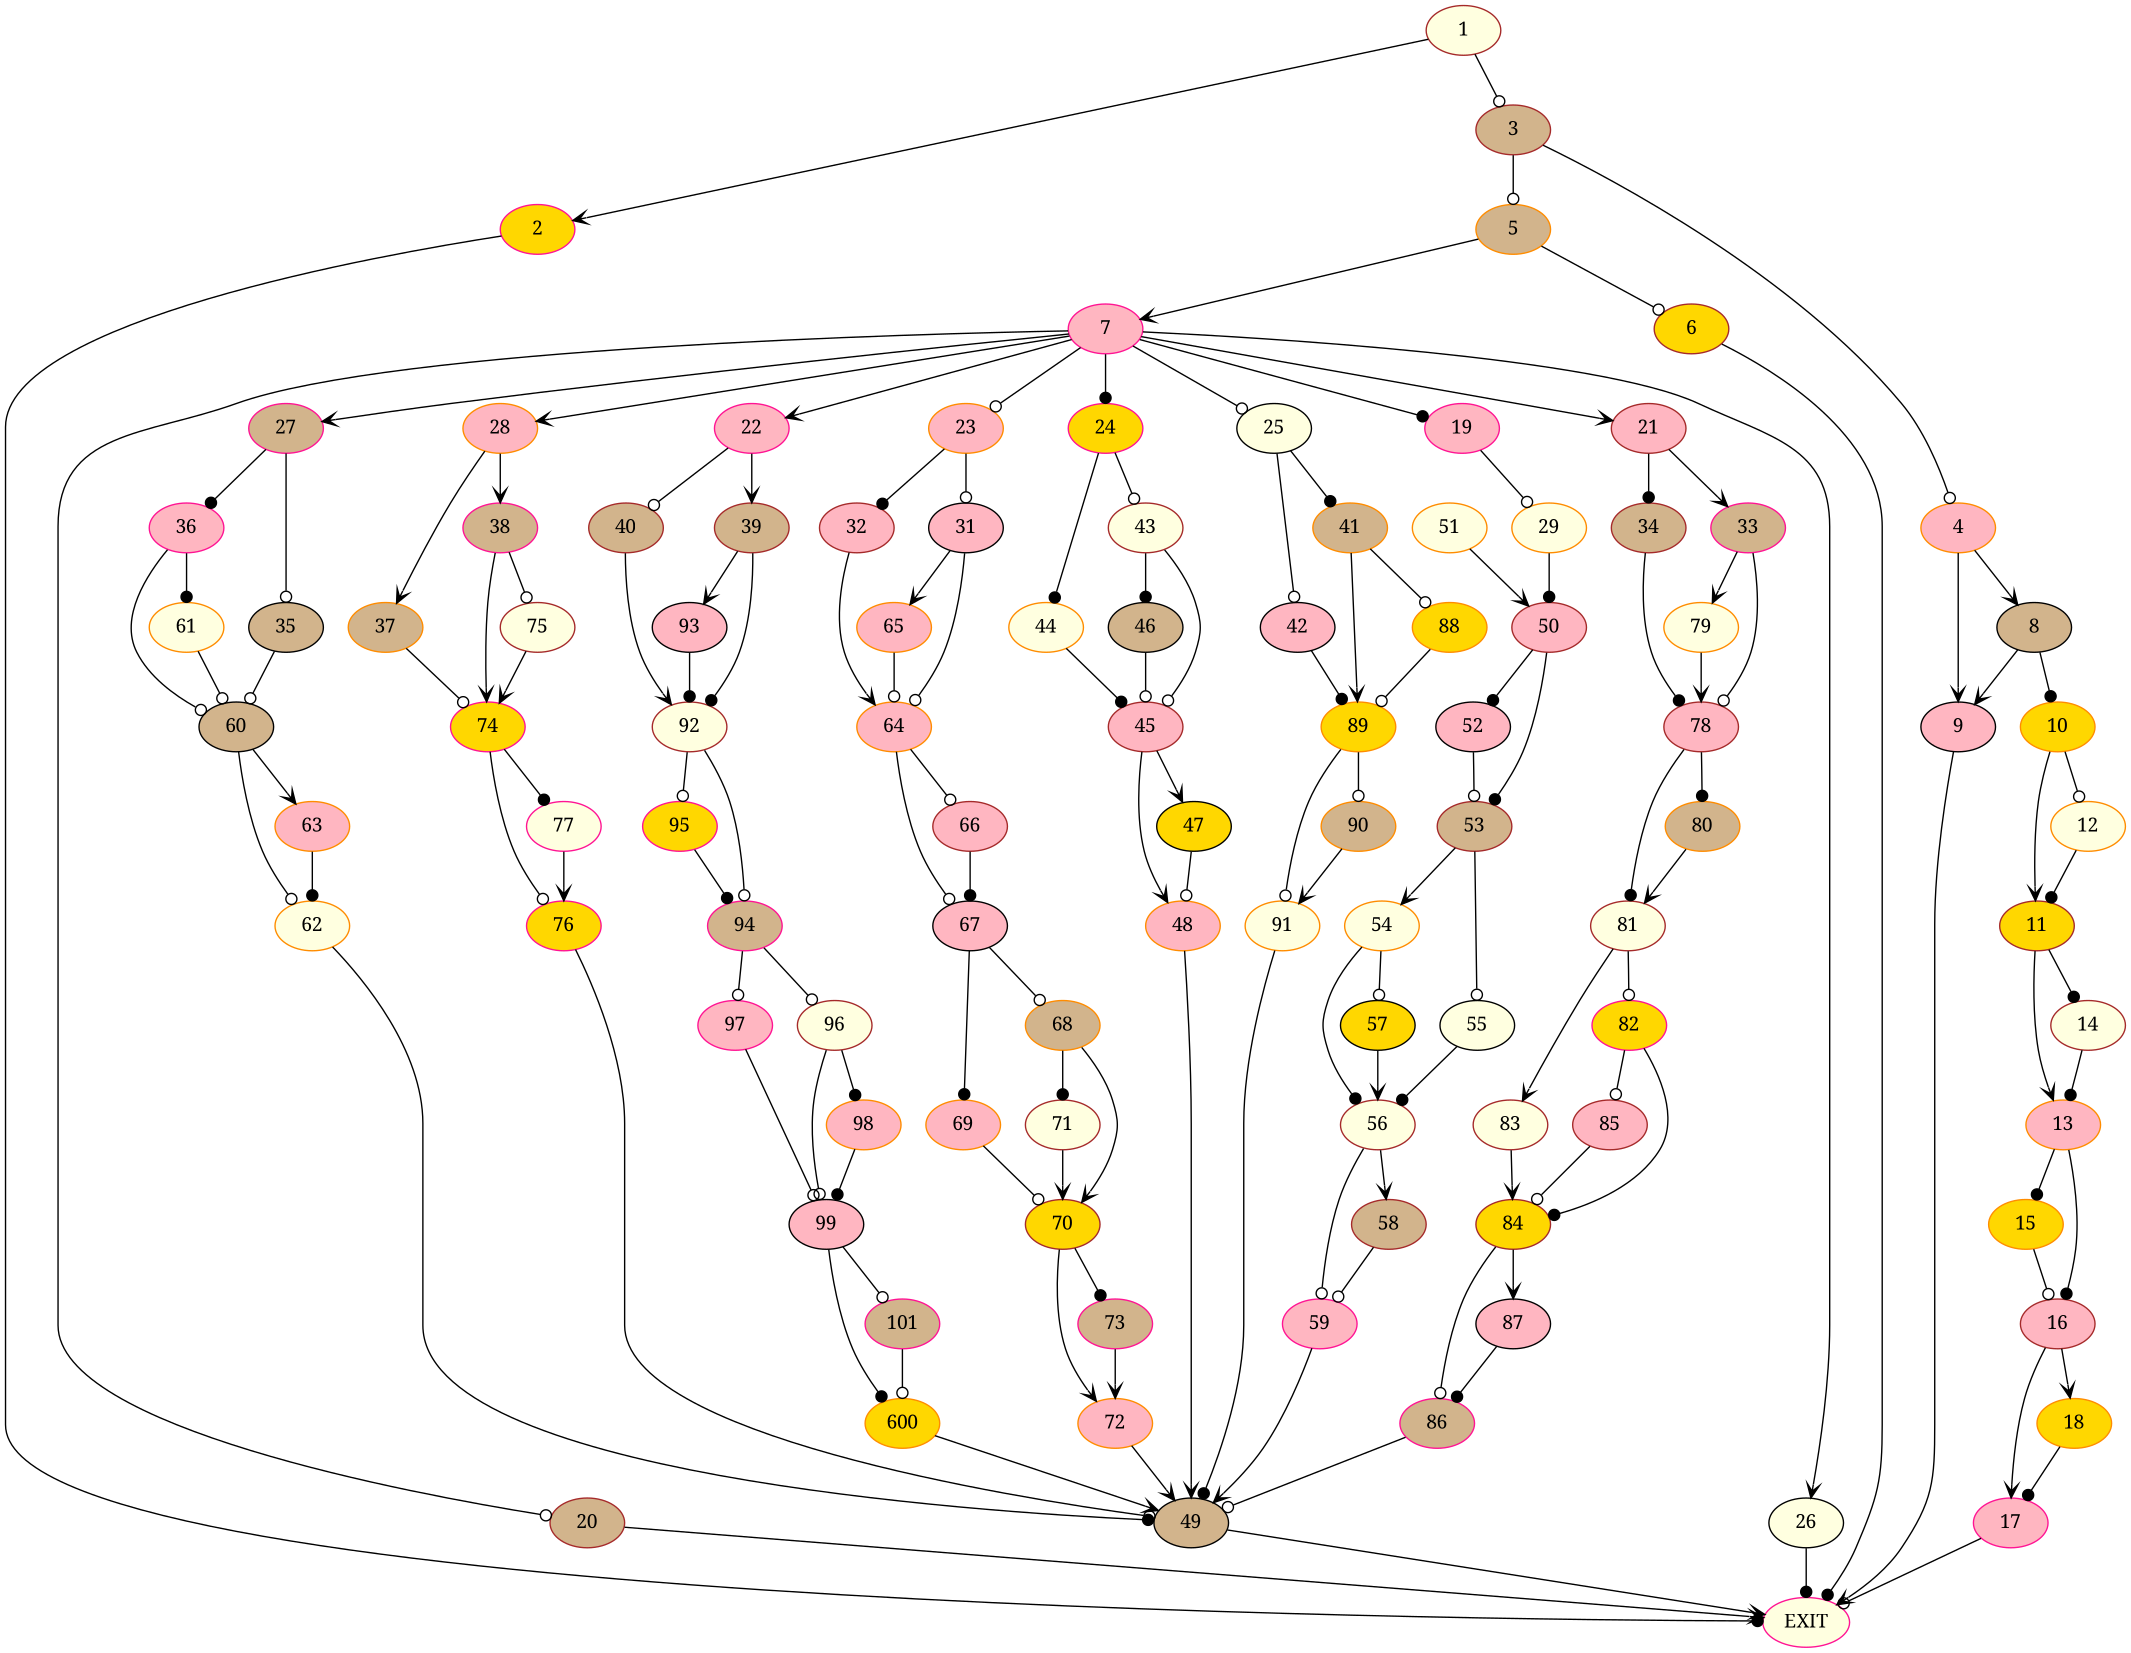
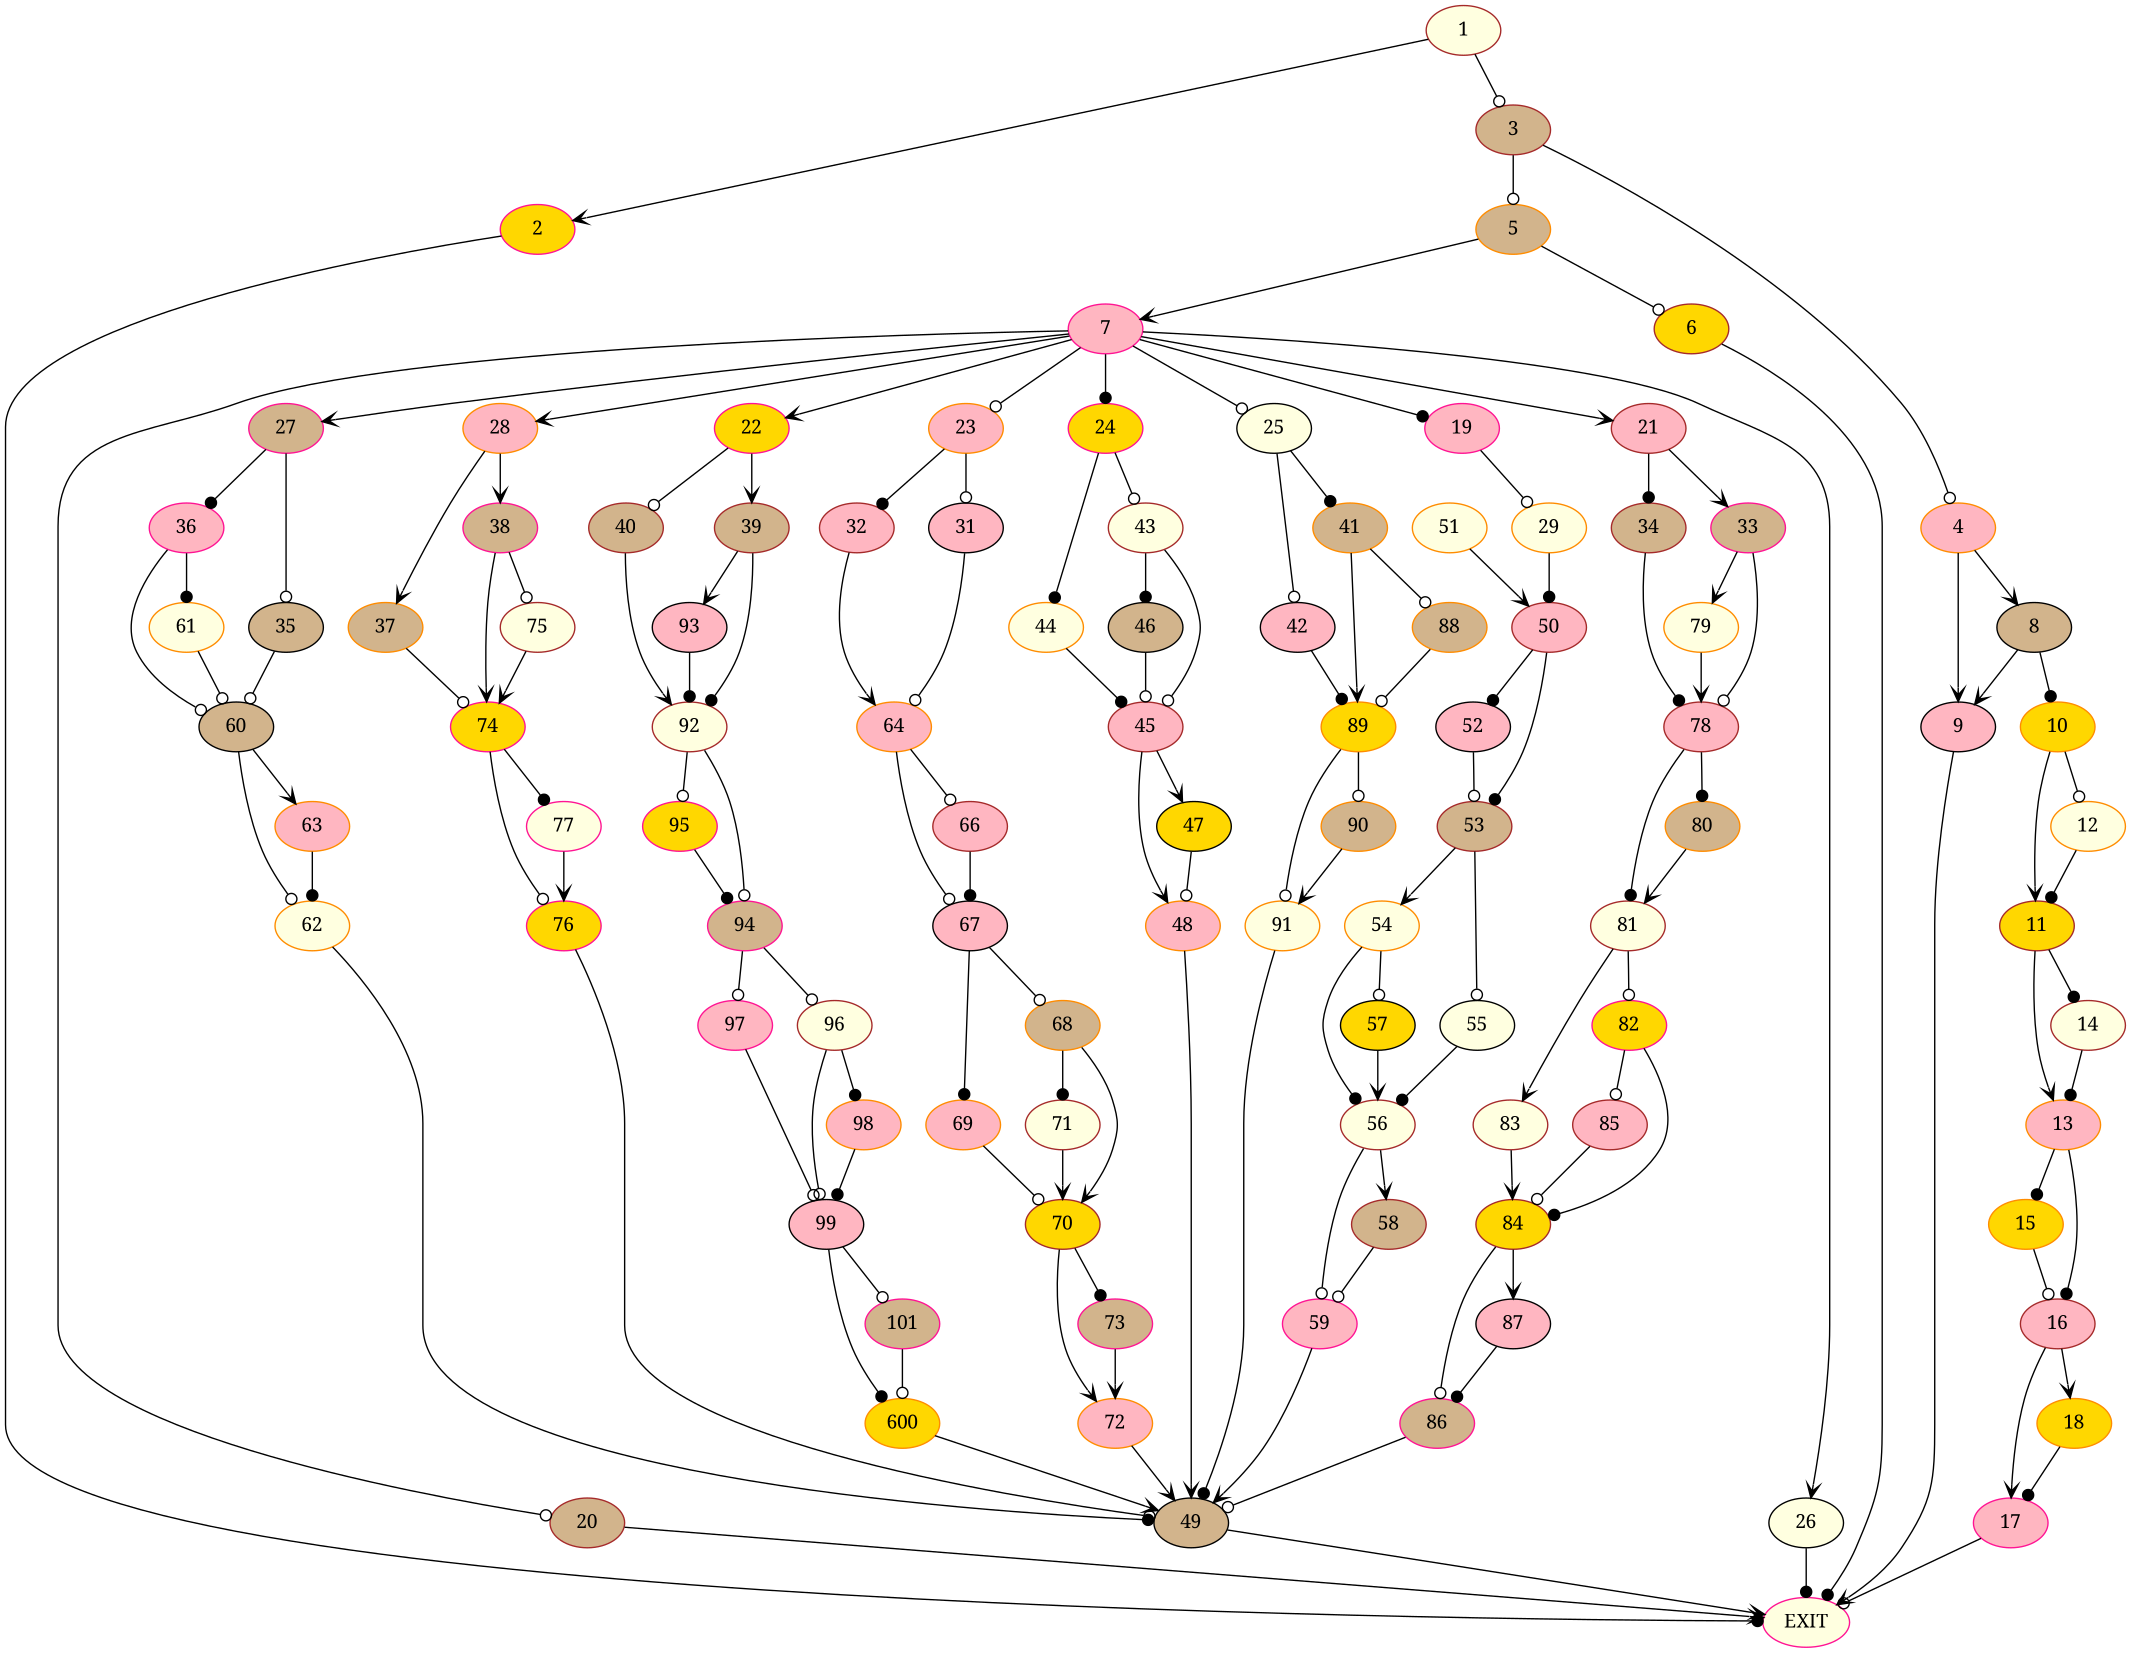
node "22": fillcolor lightpink -> gold
node "65": removed
node "88": fillcolor gold -> tan
